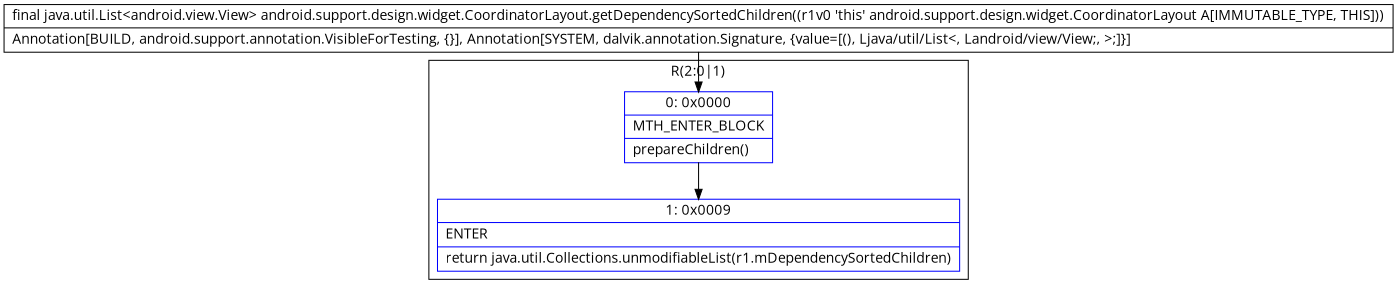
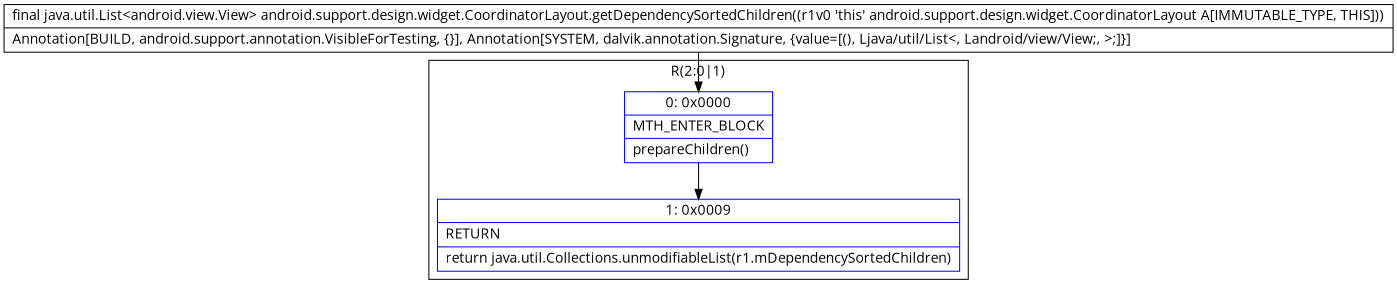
node "1: 0x0009": text "ENTER" -> "RETURN"
